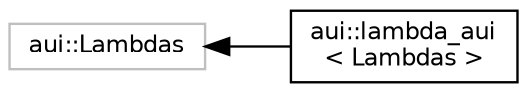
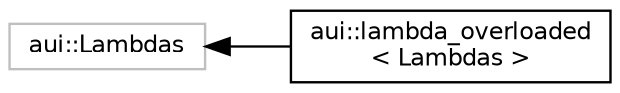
node "aui::lambda_aui < Lambdas >": label "aui::lambda_aui < Lambdas >" -> "aui::lambda_overloaded < Lambdas >"
